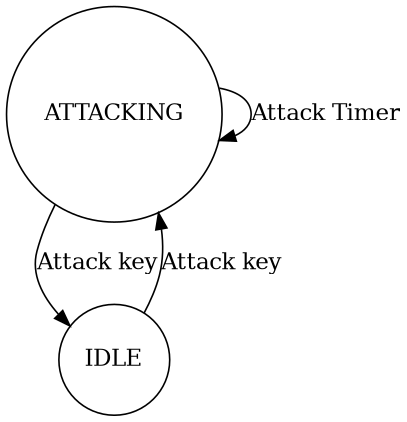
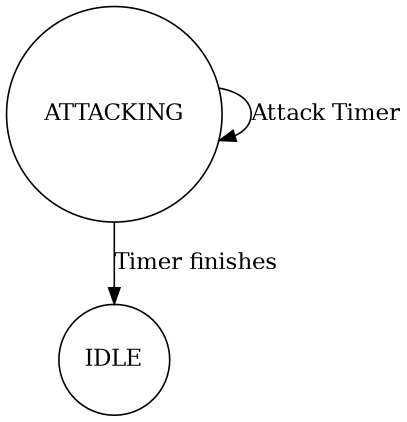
edge "ATTACKING" -> "IDLE": label "Attack key" -> "Timer finishes"
edge "IDLE" -> "ATTACKING": removed, label "Attack key"
